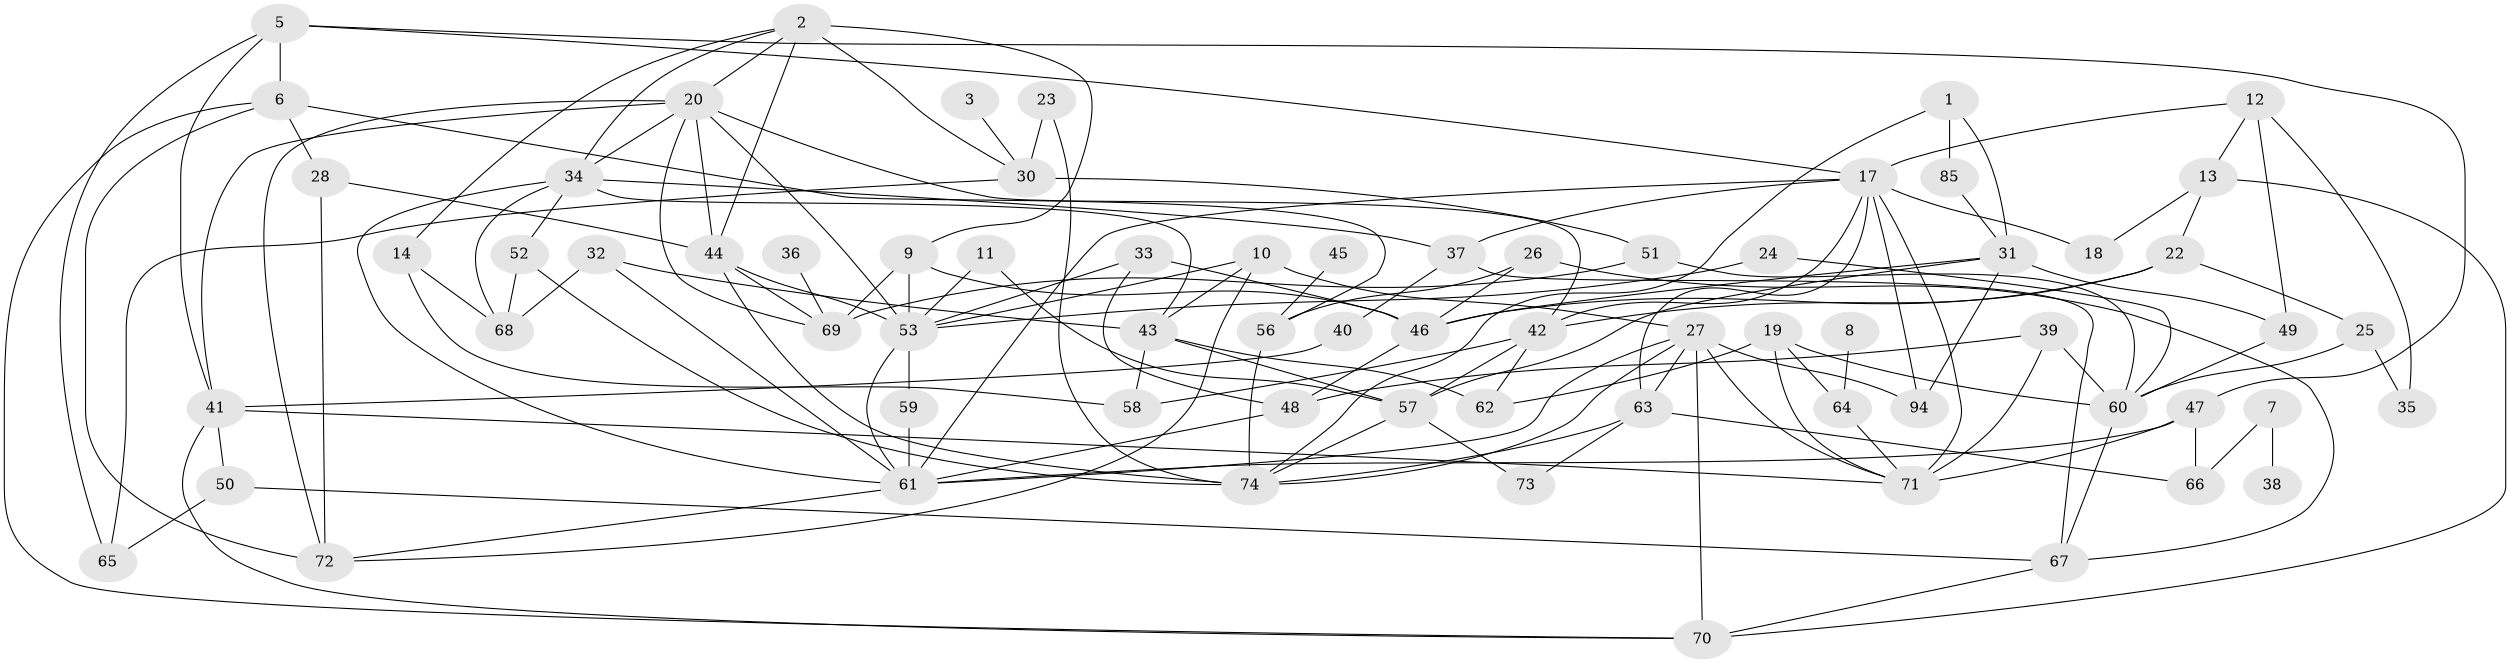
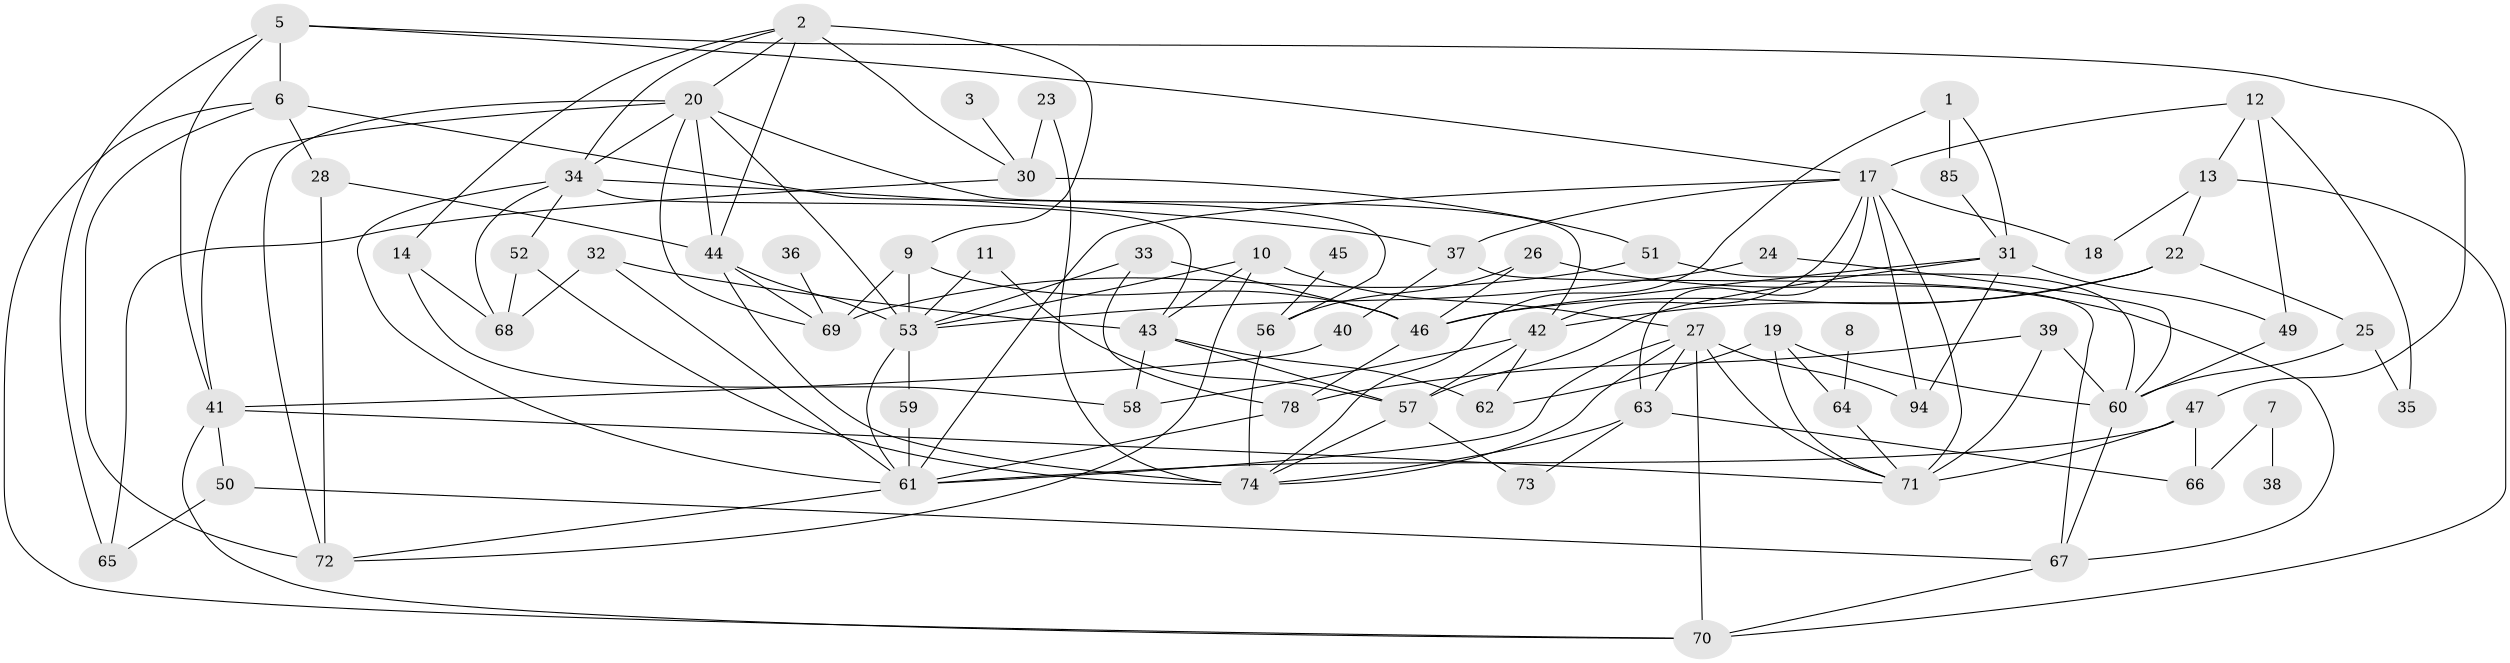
node "48": label "48" -> "78"
